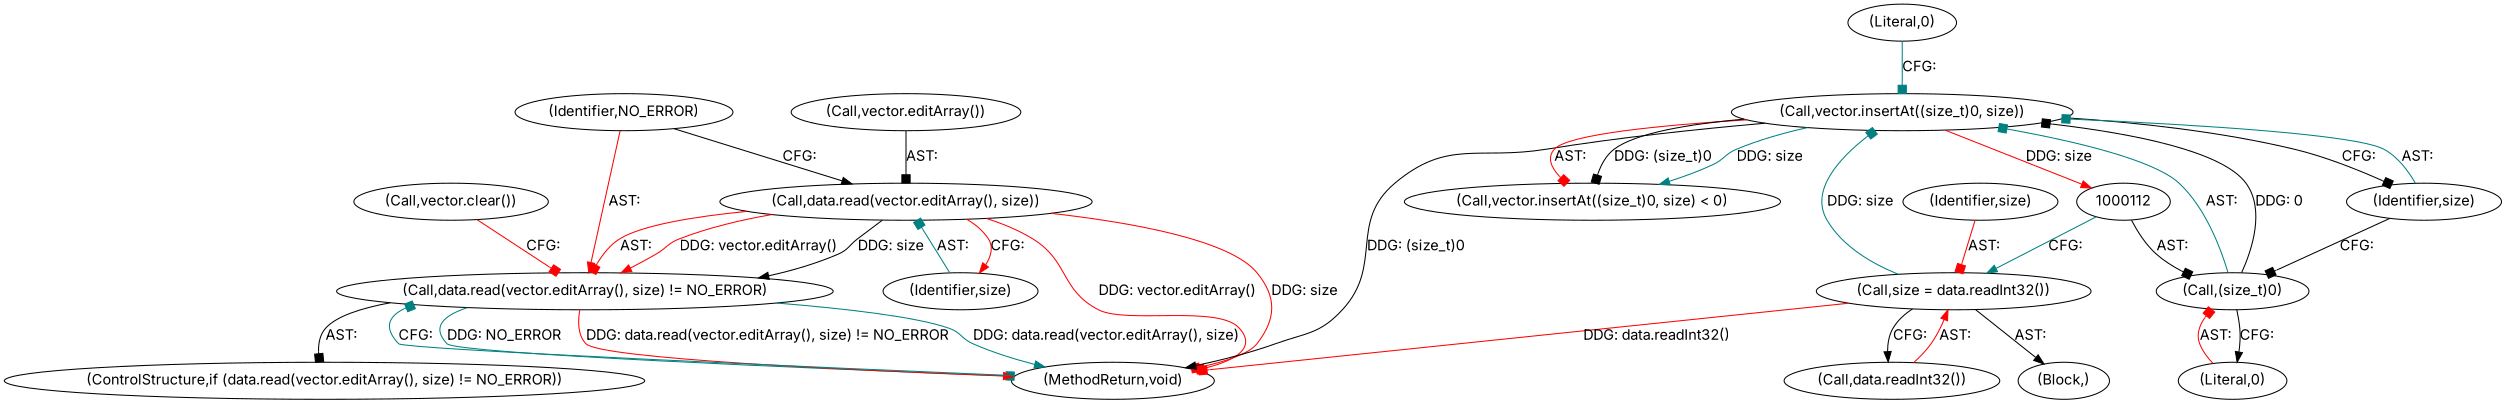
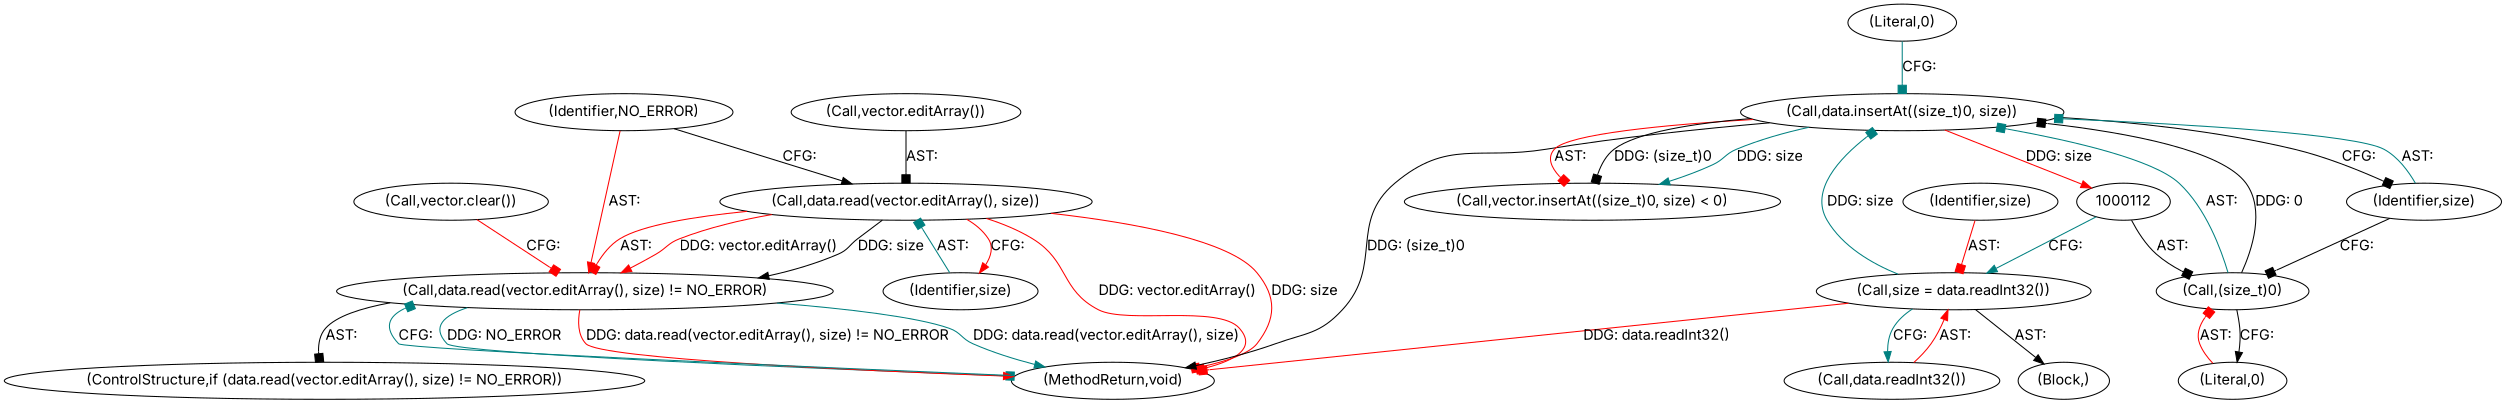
node "(Call,vector.insertAt((size_t)0, size))": label "(Call,vector.insertAt((size_t)0, size))" -> "(Call,data.insertAt((size_t)0, size))"
edge "(Call,size = data.readInt32())" -> "(Call,data.readInt32())": color black -> teal
